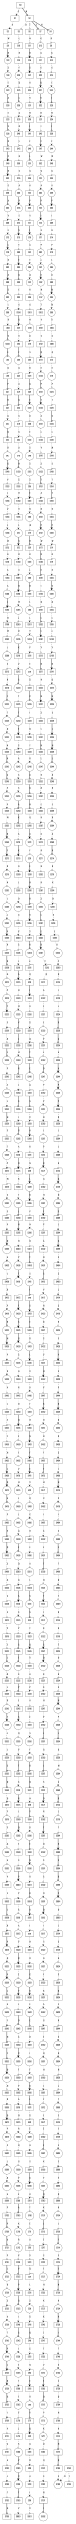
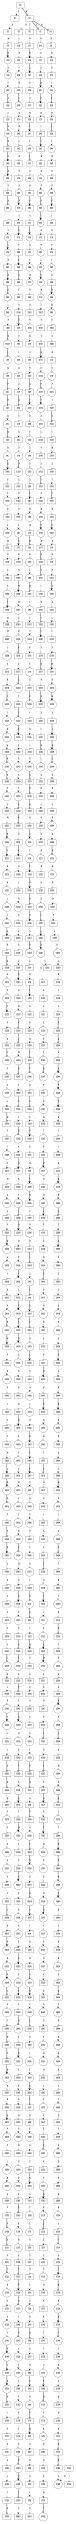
edge "S63" -> "S68": removed, label "V"
edge "S110" -> "S115": style bold -> dotted
edge "S312" -> "S317": now "S307" -> "S317"
edge "S410" -> "S415": added, label "S"
edge "S514" -> "S519": style dotted -> bold
